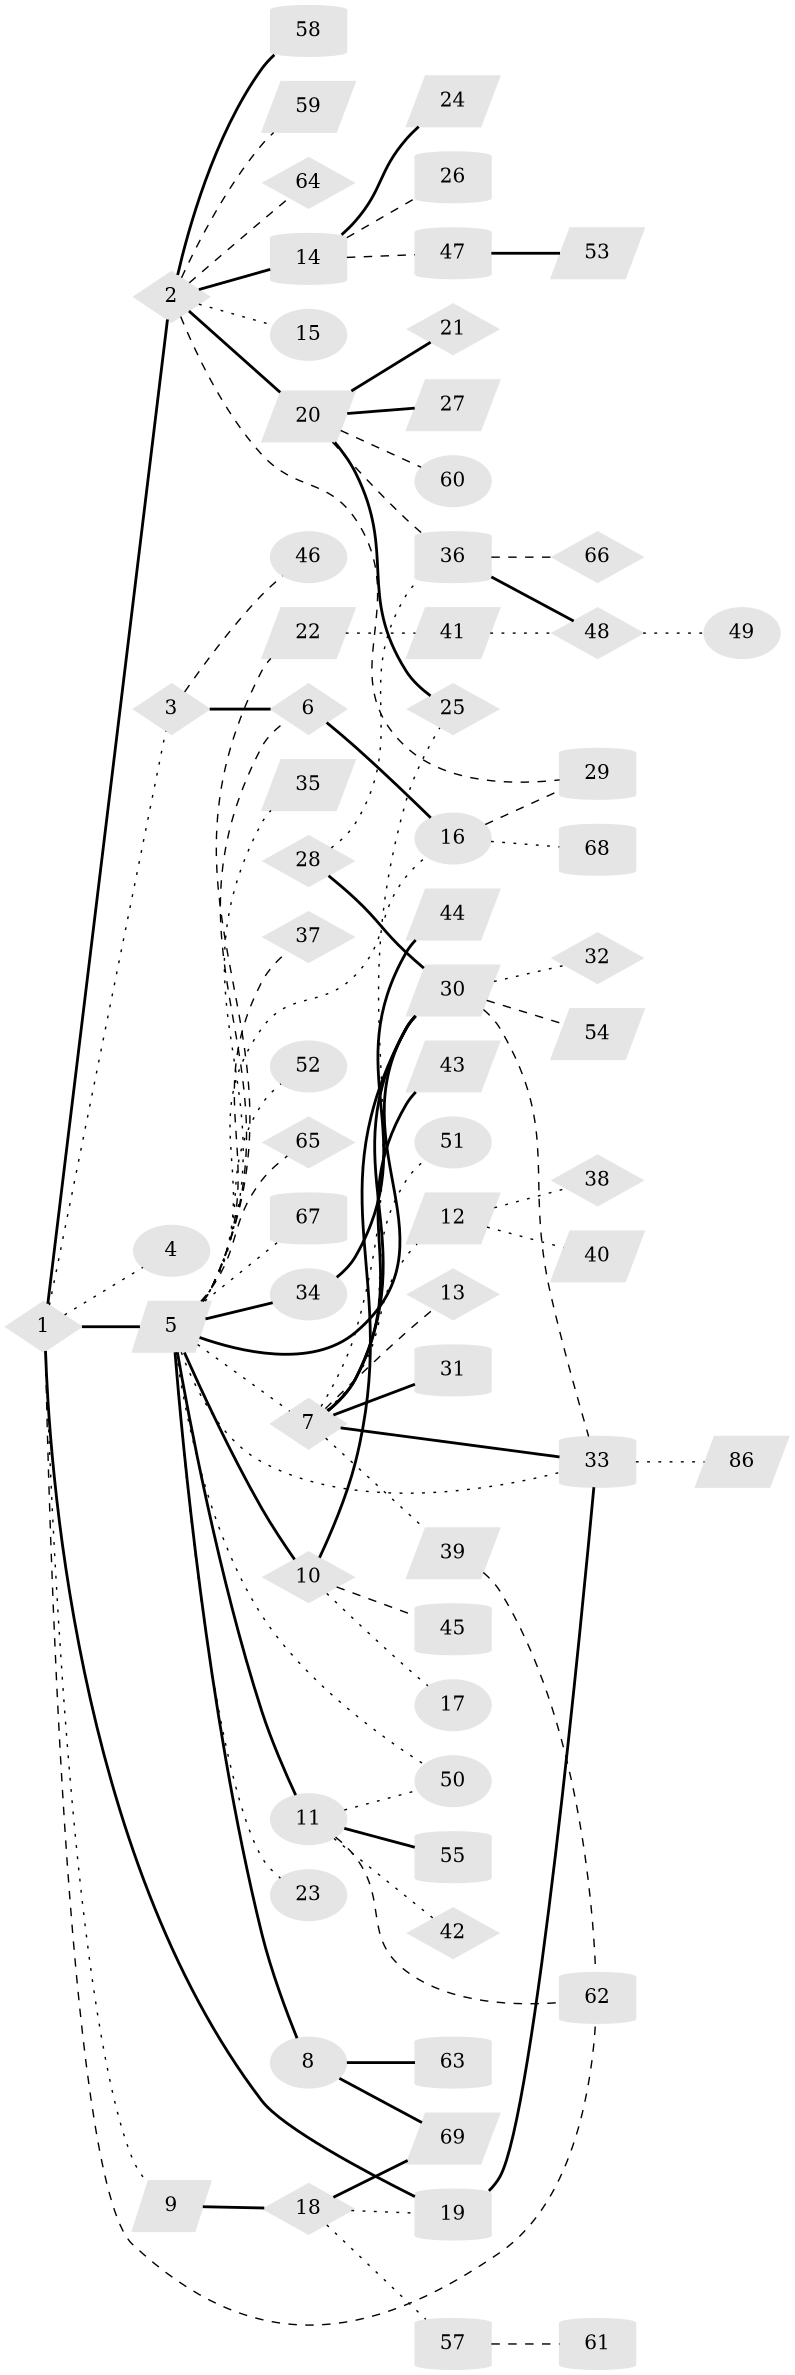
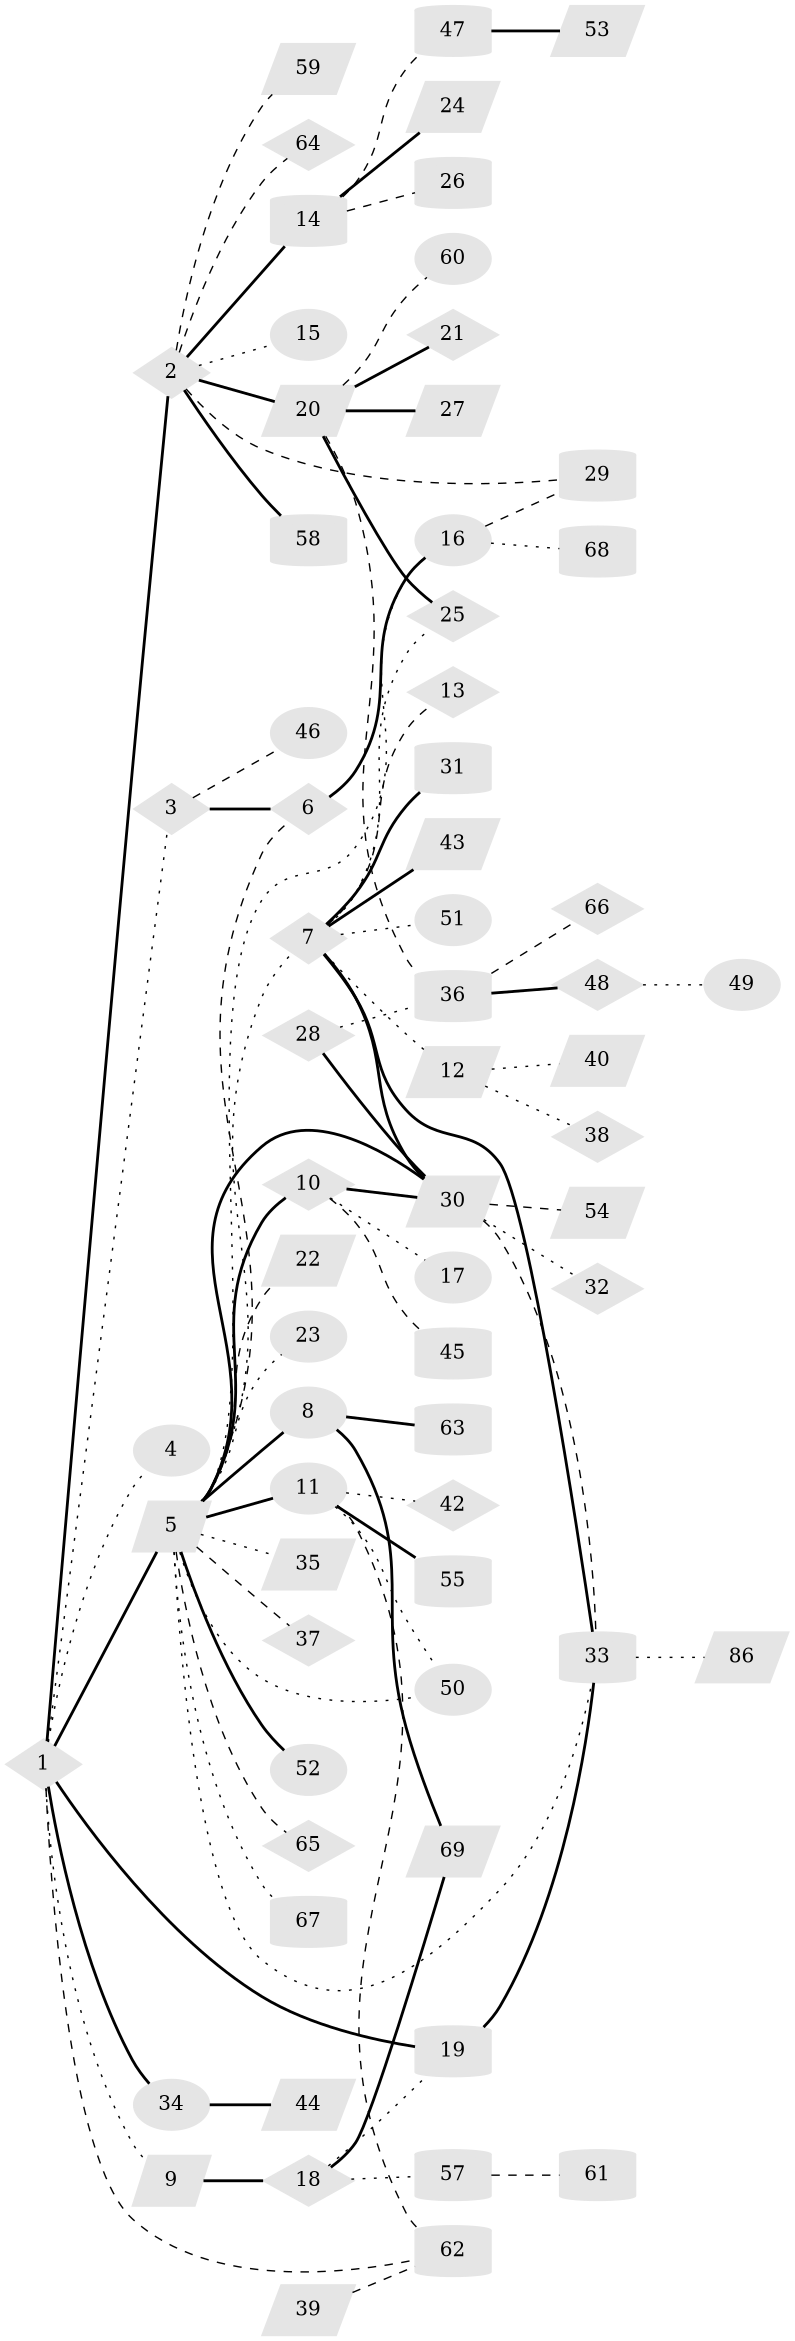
node "41": removed
edge "52" -- "5": style dotted -> bold
edge "34" -- "5": now "34" -- "1"
edge "7" -- "39": removed
